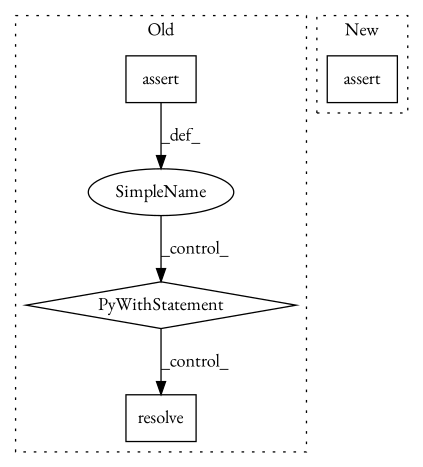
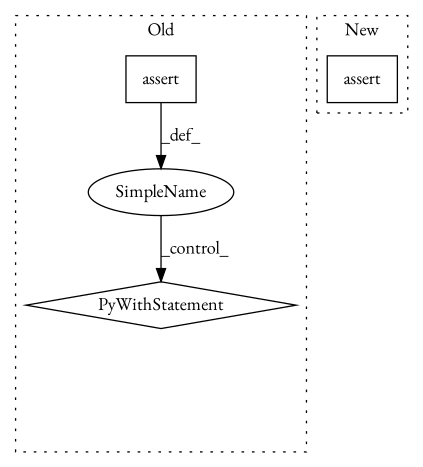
node "resolve": removed
